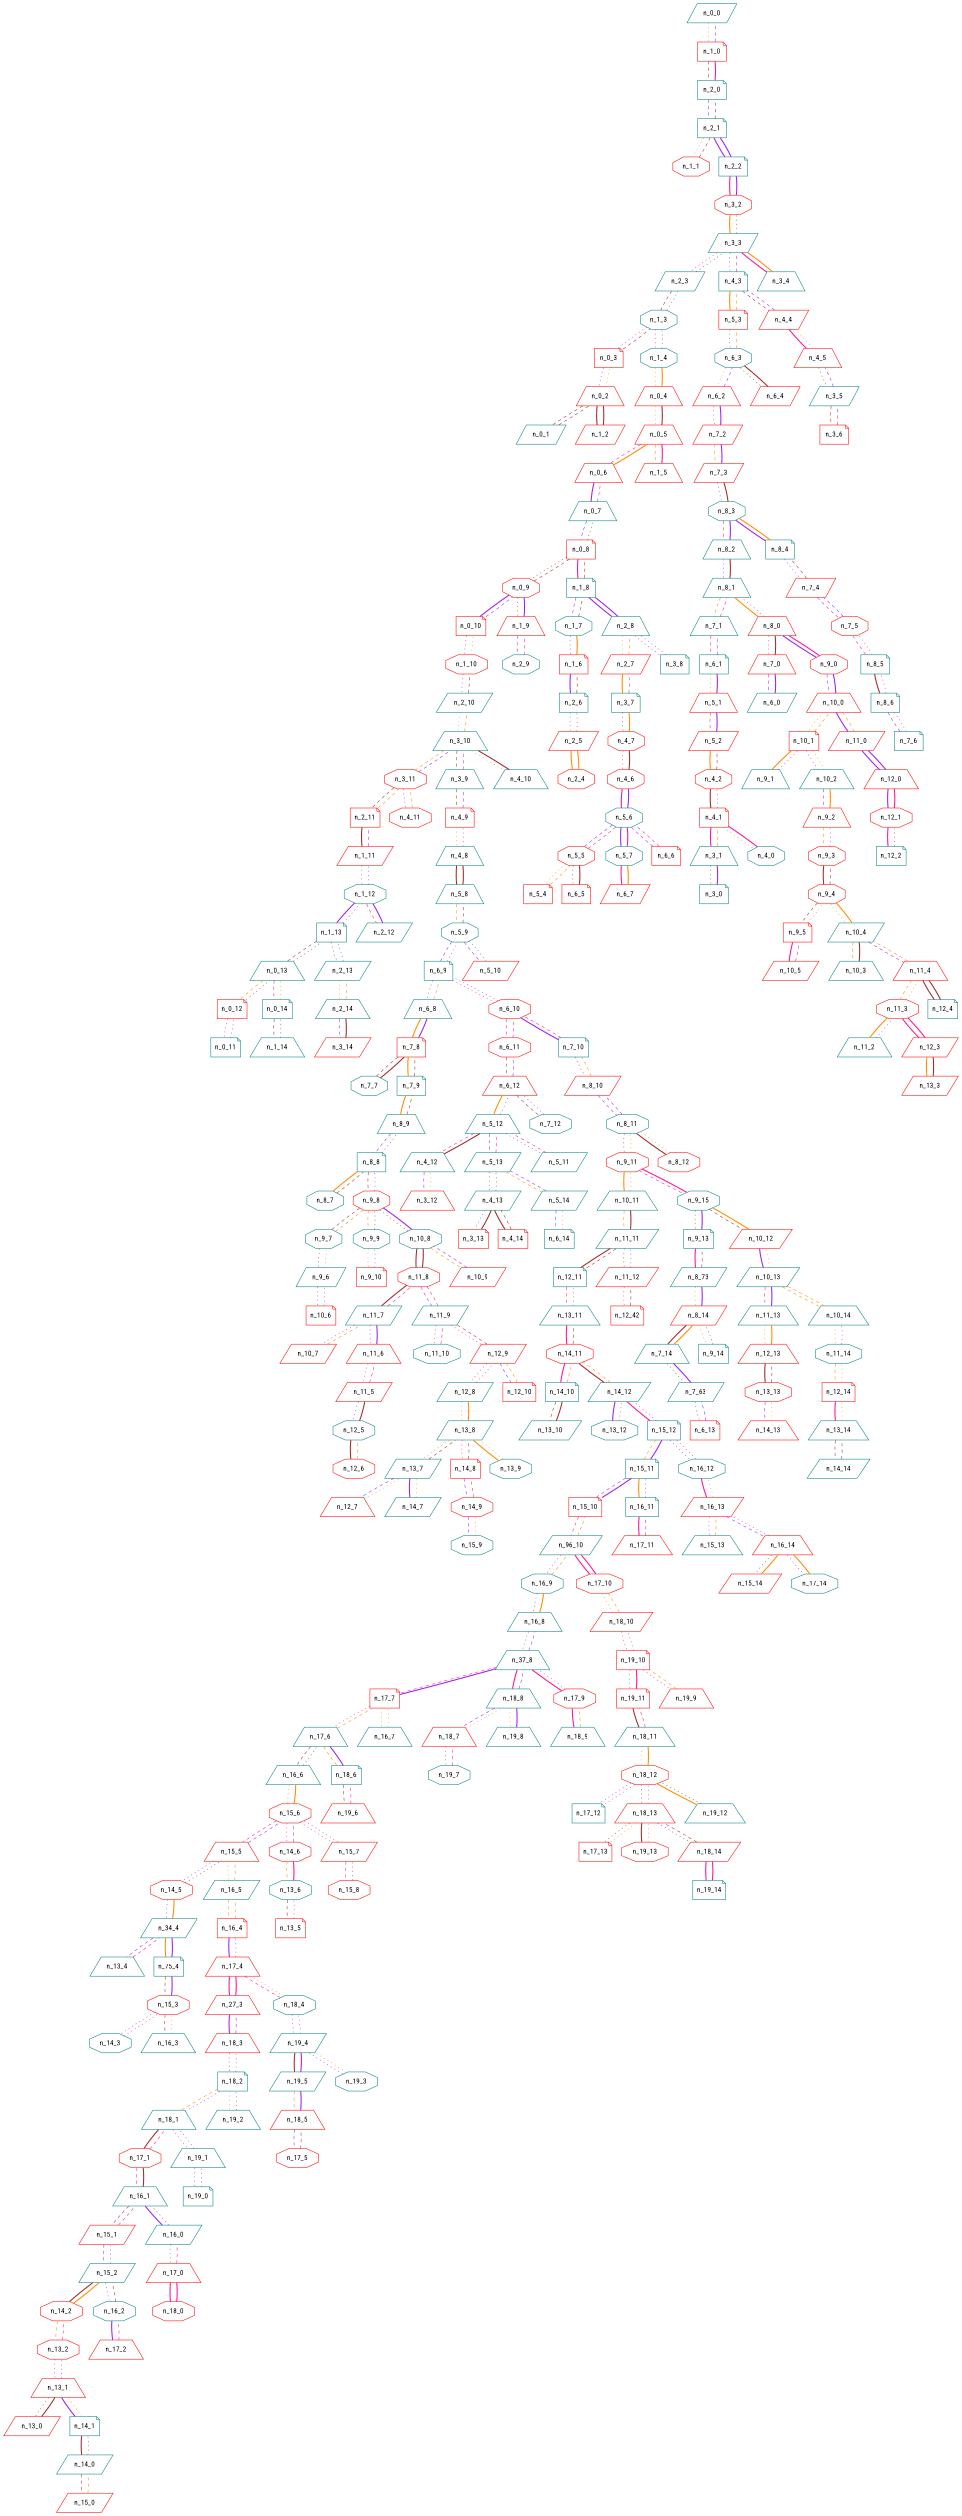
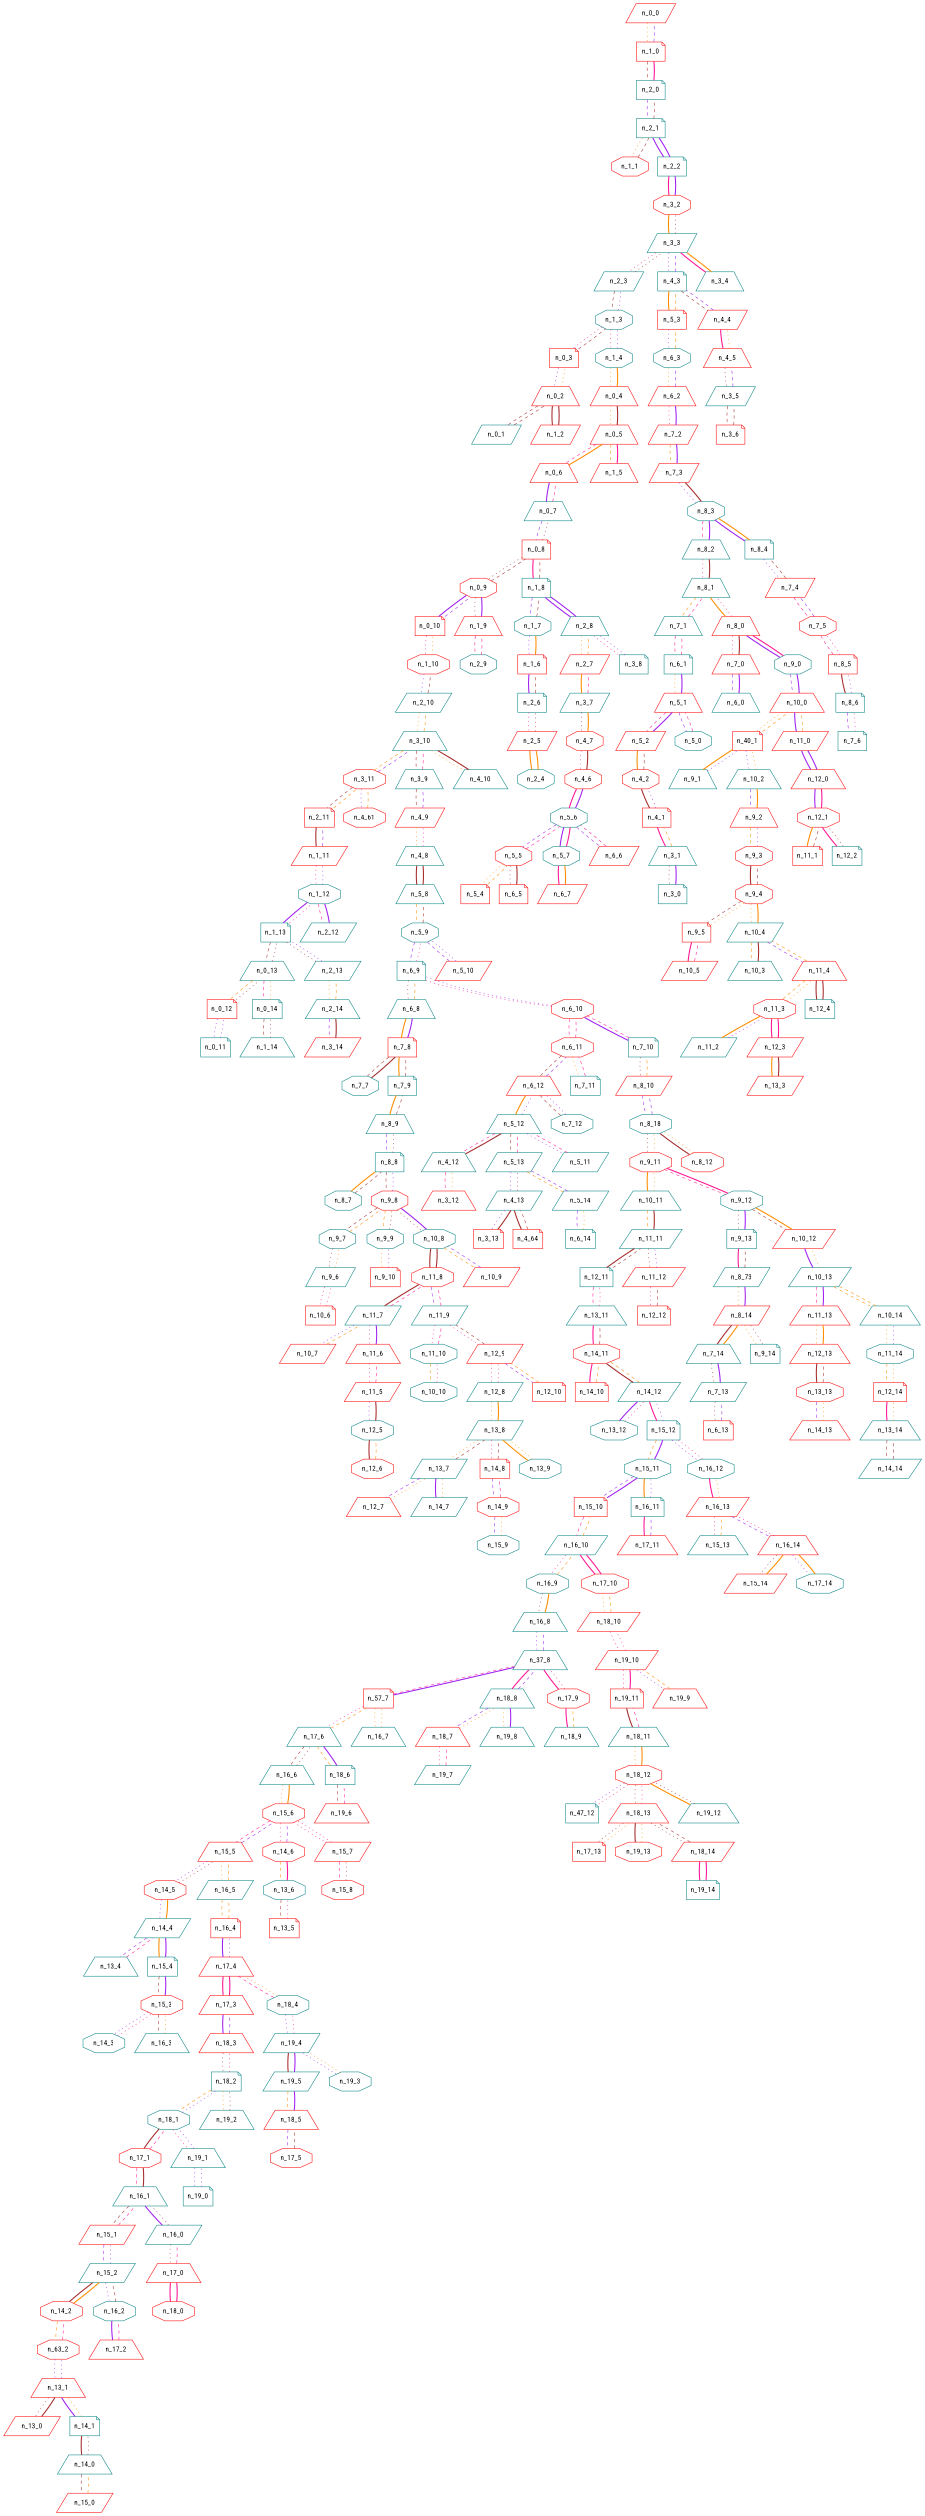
node "n_0_0": color teal -> red
node "n_6_4": removed
node "n_9_0": color red -> teal
node "n_8_5": color teal -> red
node "n_3_7": shape note -> parallelogram
node "n_6_0": shape parallelogram -> trapezium
node "n_5_0": added
node "n_10_1": label "n_10_1" -> "n_40_1"
node "n_2_4": color red -> teal
node "n_4_11": label "n_4_11" -> "n_4_61"
node "n_4_9": shape note -> parallelogram
node "n_6_6": shape note -> parallelogram
node "n_4_0": removed
node "n_11_1": added
node "n_11_2": shape trapezium -> parallelogram
node "n_7_11": added
node "n_8_11": label "n_8_11" -> "n_8_18"
node "n_9_15": label "n_9_15" -> "n_9_12"
node "n_4_14": label "n_4_14" -> "n_4_64"
node "n_12_42": label "n_12_42" -> "n_12_12"
node "n_11_13": color teal -> red
node "n_10_10": added
node "n_14_10": color teal -> red
node "n_7_63": label "n_7_63" -> "n_7_13"
node "n_13_10": removed
node "n_15_11": shape note -> octagon
node "n_96_10": label "n_96_10" -> "n_16_10"
node "n_19_10": shape note -> parallelogram
node "n_17_7": label "n_17_7" -> "n_57_7"
node "n_19_7": shape octagon -> parallelogram
node "n_17_12": label "n_17_12" -> "n_47_12"
node "n_34_4": label "n_34_4" -> "n_14_4"
node "n_75_4": label "n_75_4" -> "n_15_4"
node "n_27_3": label "n_27_3" -> "n_17_3"
node "n_18_1": shape trapezium -> octagon
node "n_13_2": label "n_13_2" -> "n_63_2"
node "n_14_0": shape parallelogram -> trapezium
